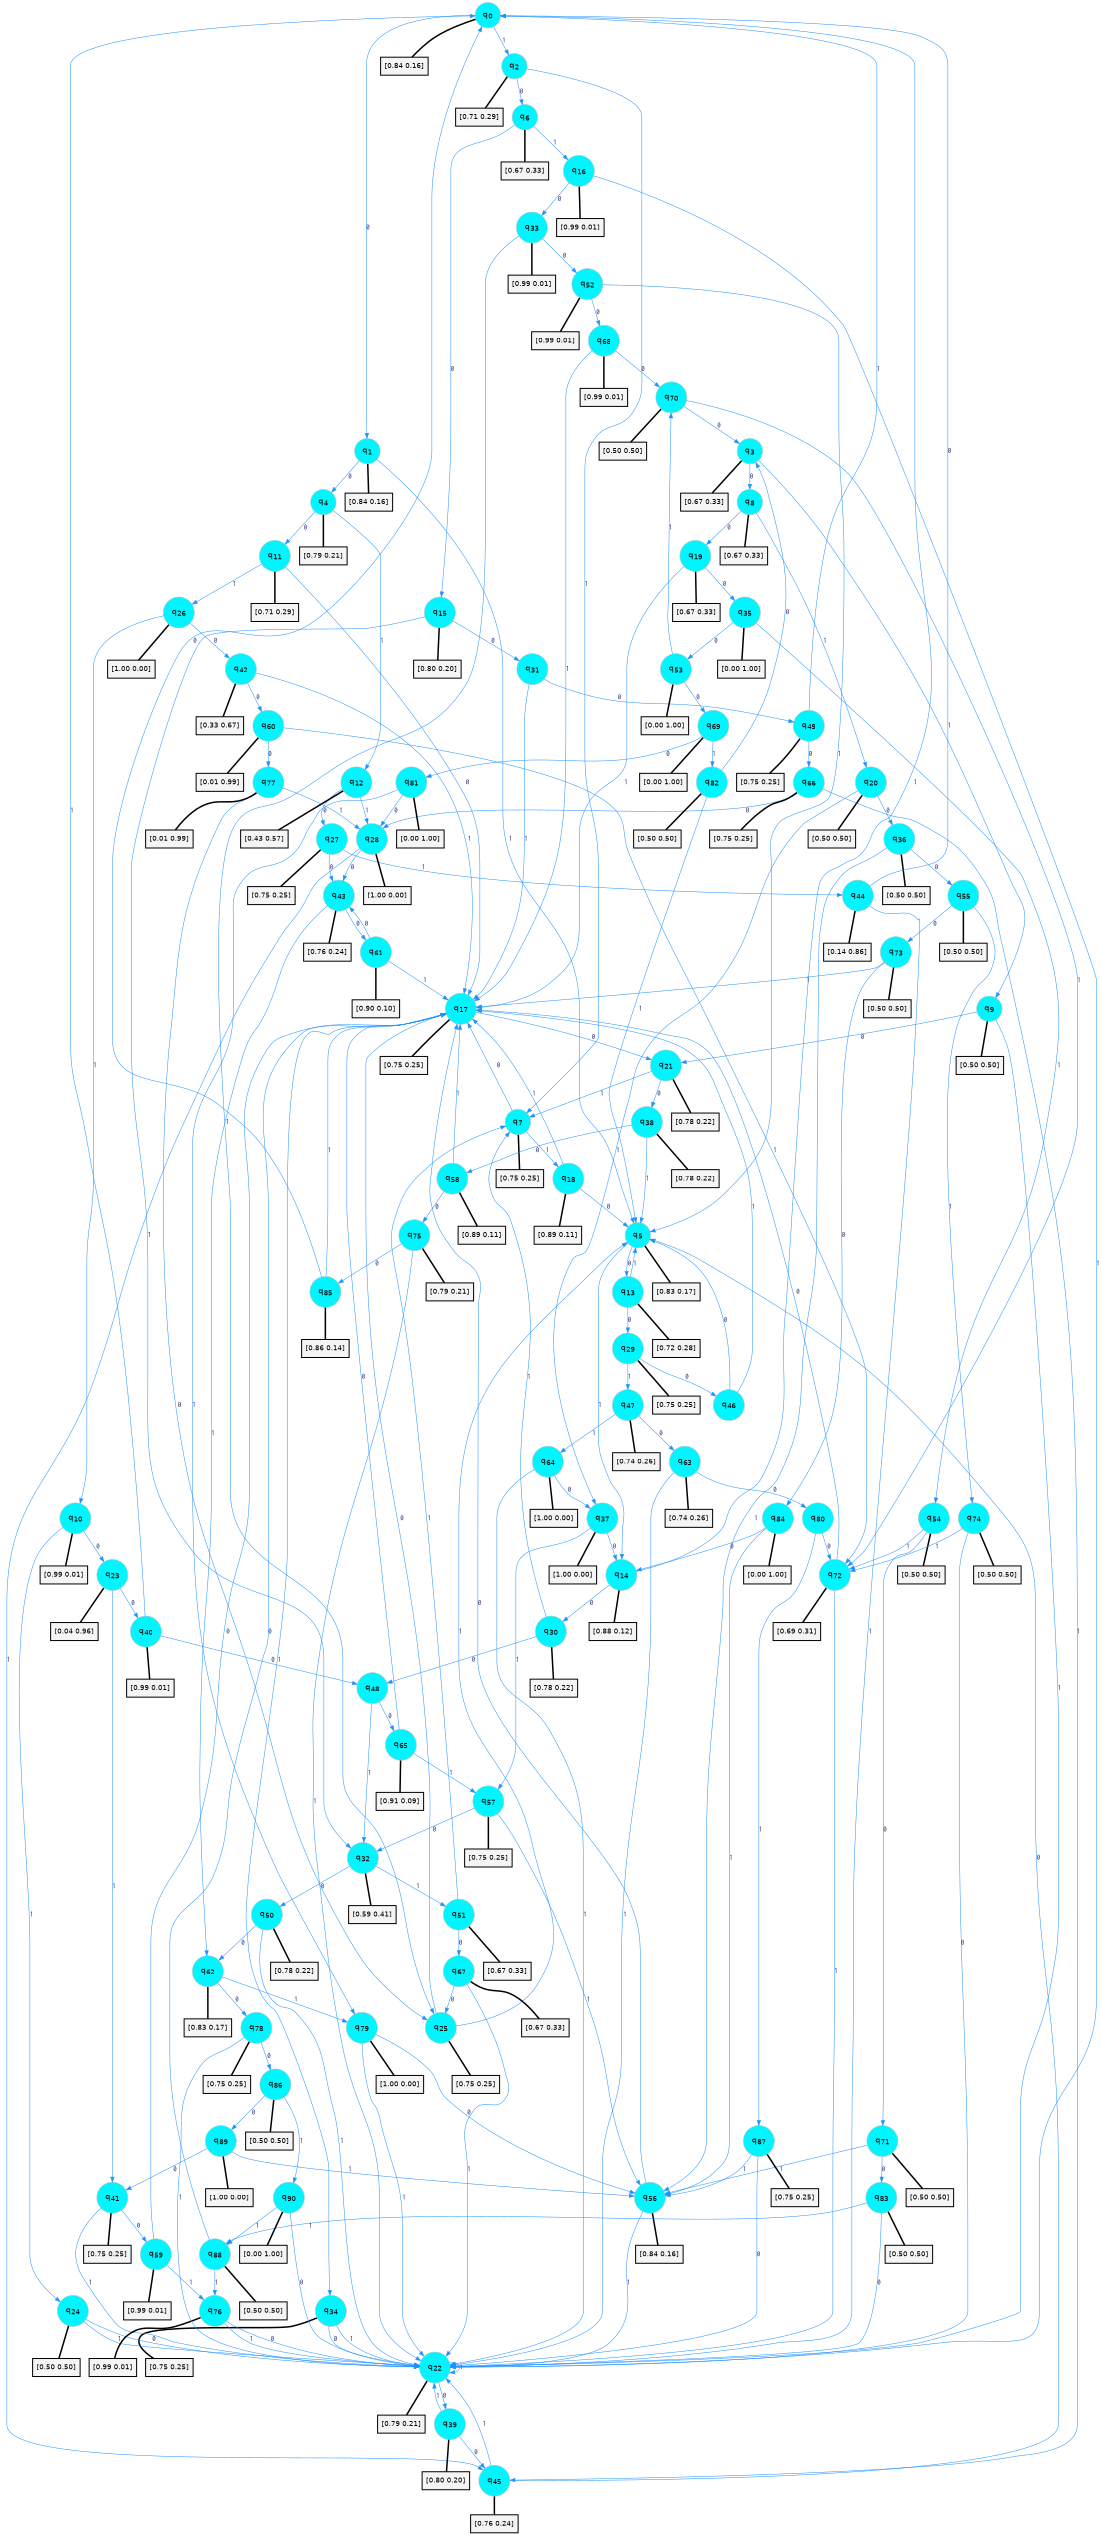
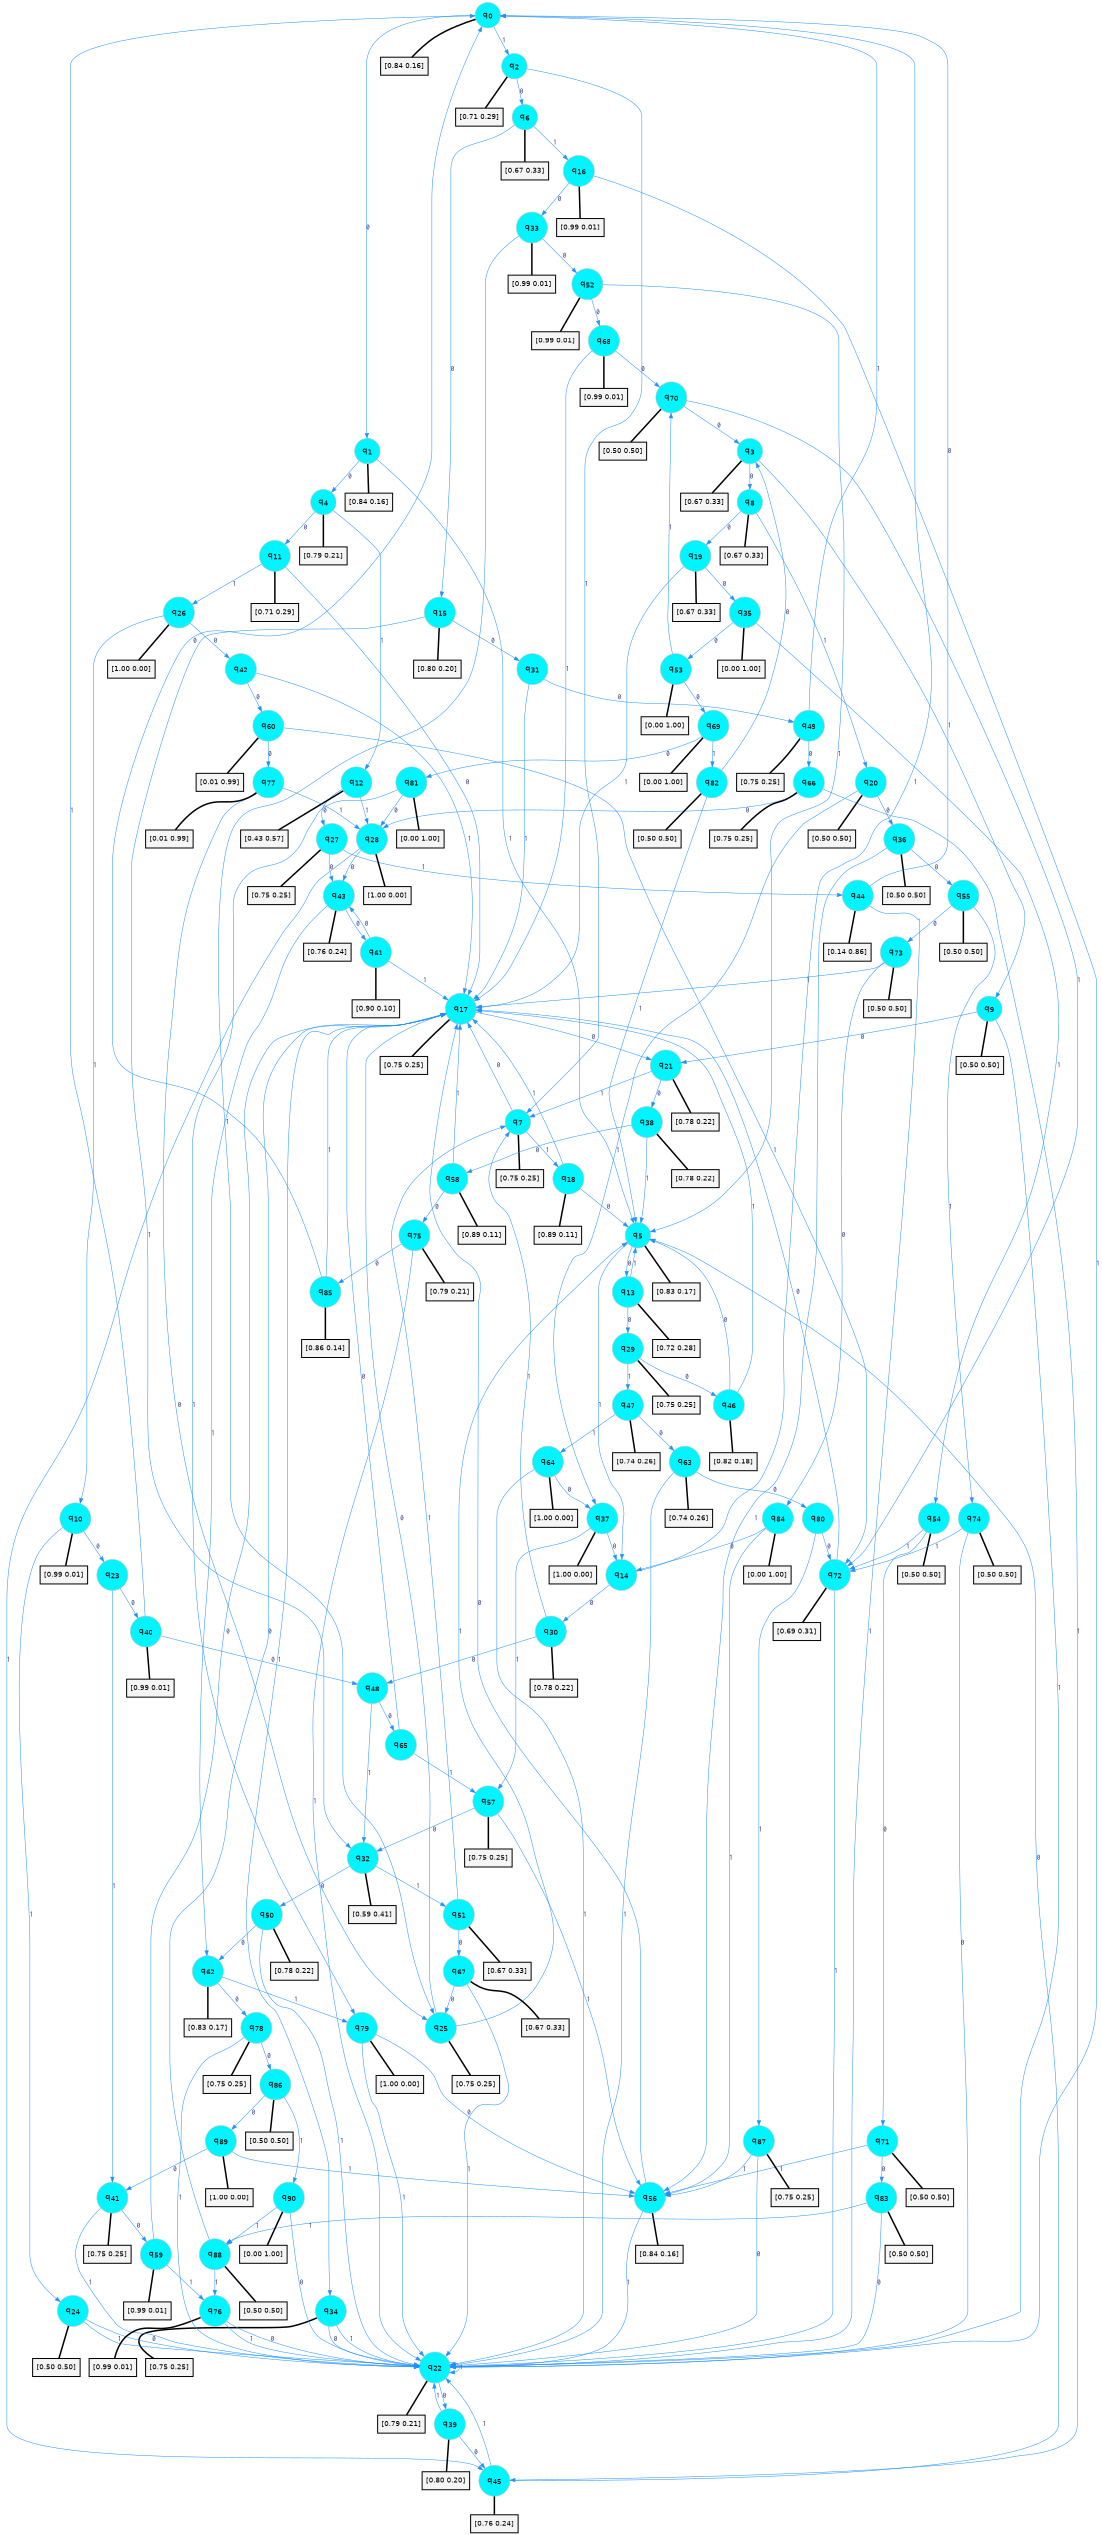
node "[0.33 0.67]": removed
node "[0.82 0.18]": added
node "[0.04 0.96]": removed
node "[0.88 0.12]": removed
node "[0.91 0.09]": removed
